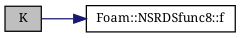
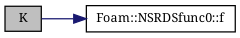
node "Foam::NSRDSfunc8::f": label "Foam::NSRDSfunc8::f" -> "Foam::NSRDSfunc0::f"
